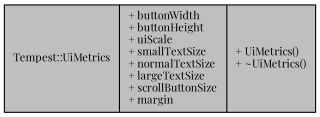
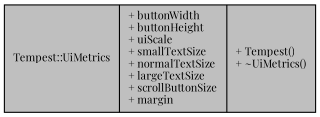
node "Tempest::UiMetrics": text "+ UiMetrics()" -> "+ Tempest()"
